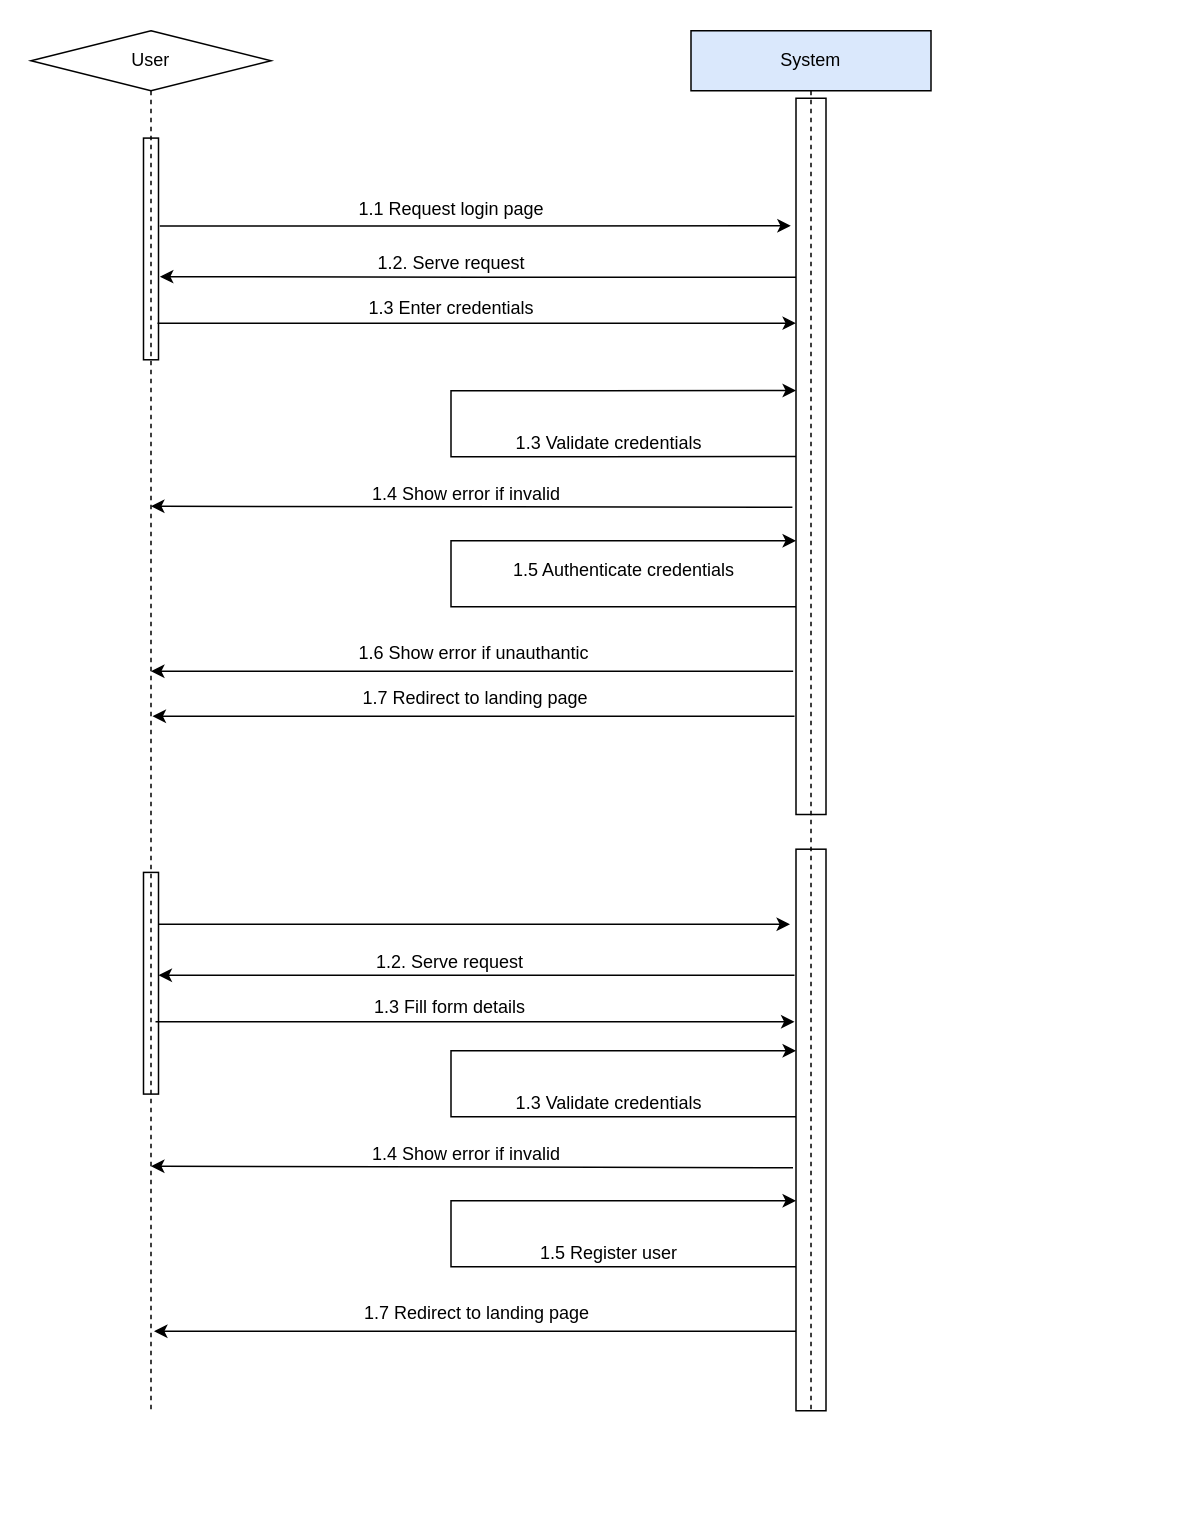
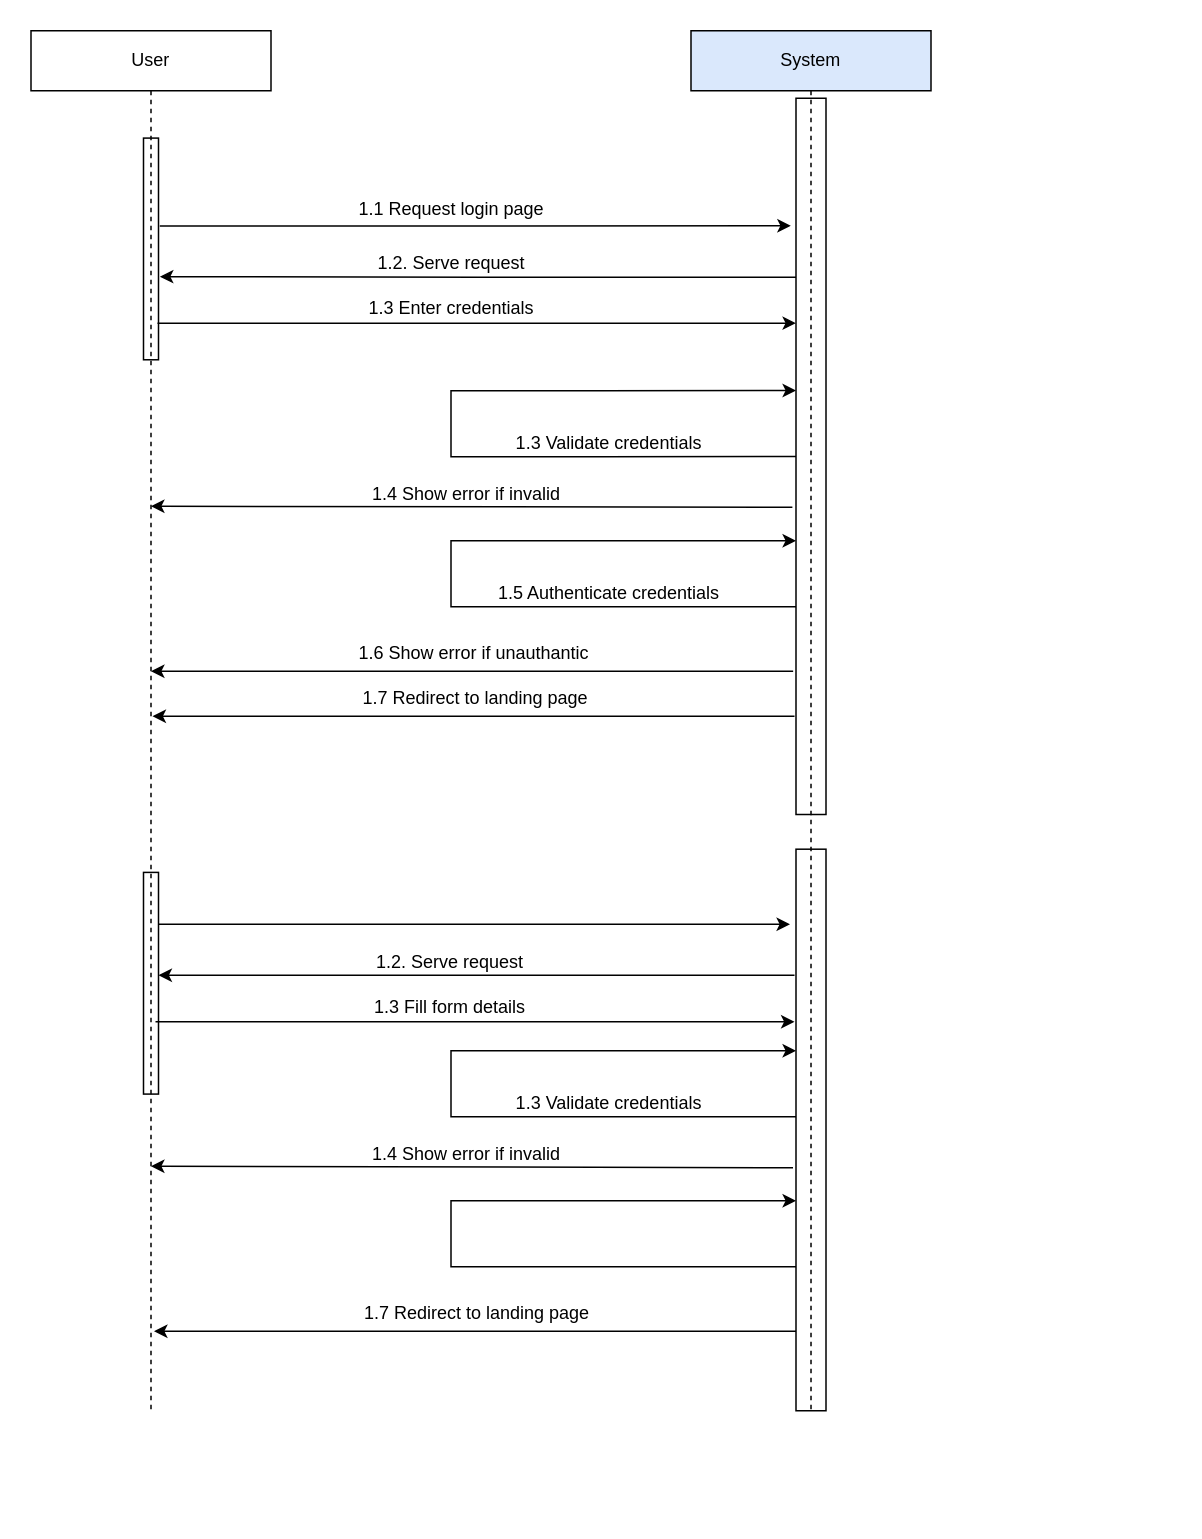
node "User": shape diamond -> rectangle
node "1.5 Authenticate credentials": moved (623, 571) -> (608, 593)
node "1.5 Register user": removed
